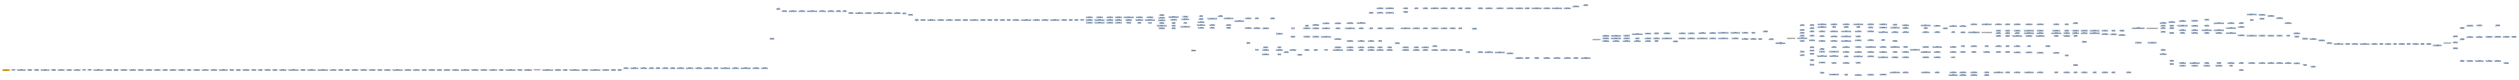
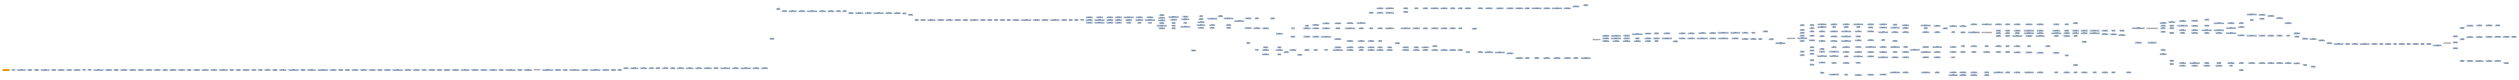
node "0x00401643 movl %ebx, 0x0042103b": added
